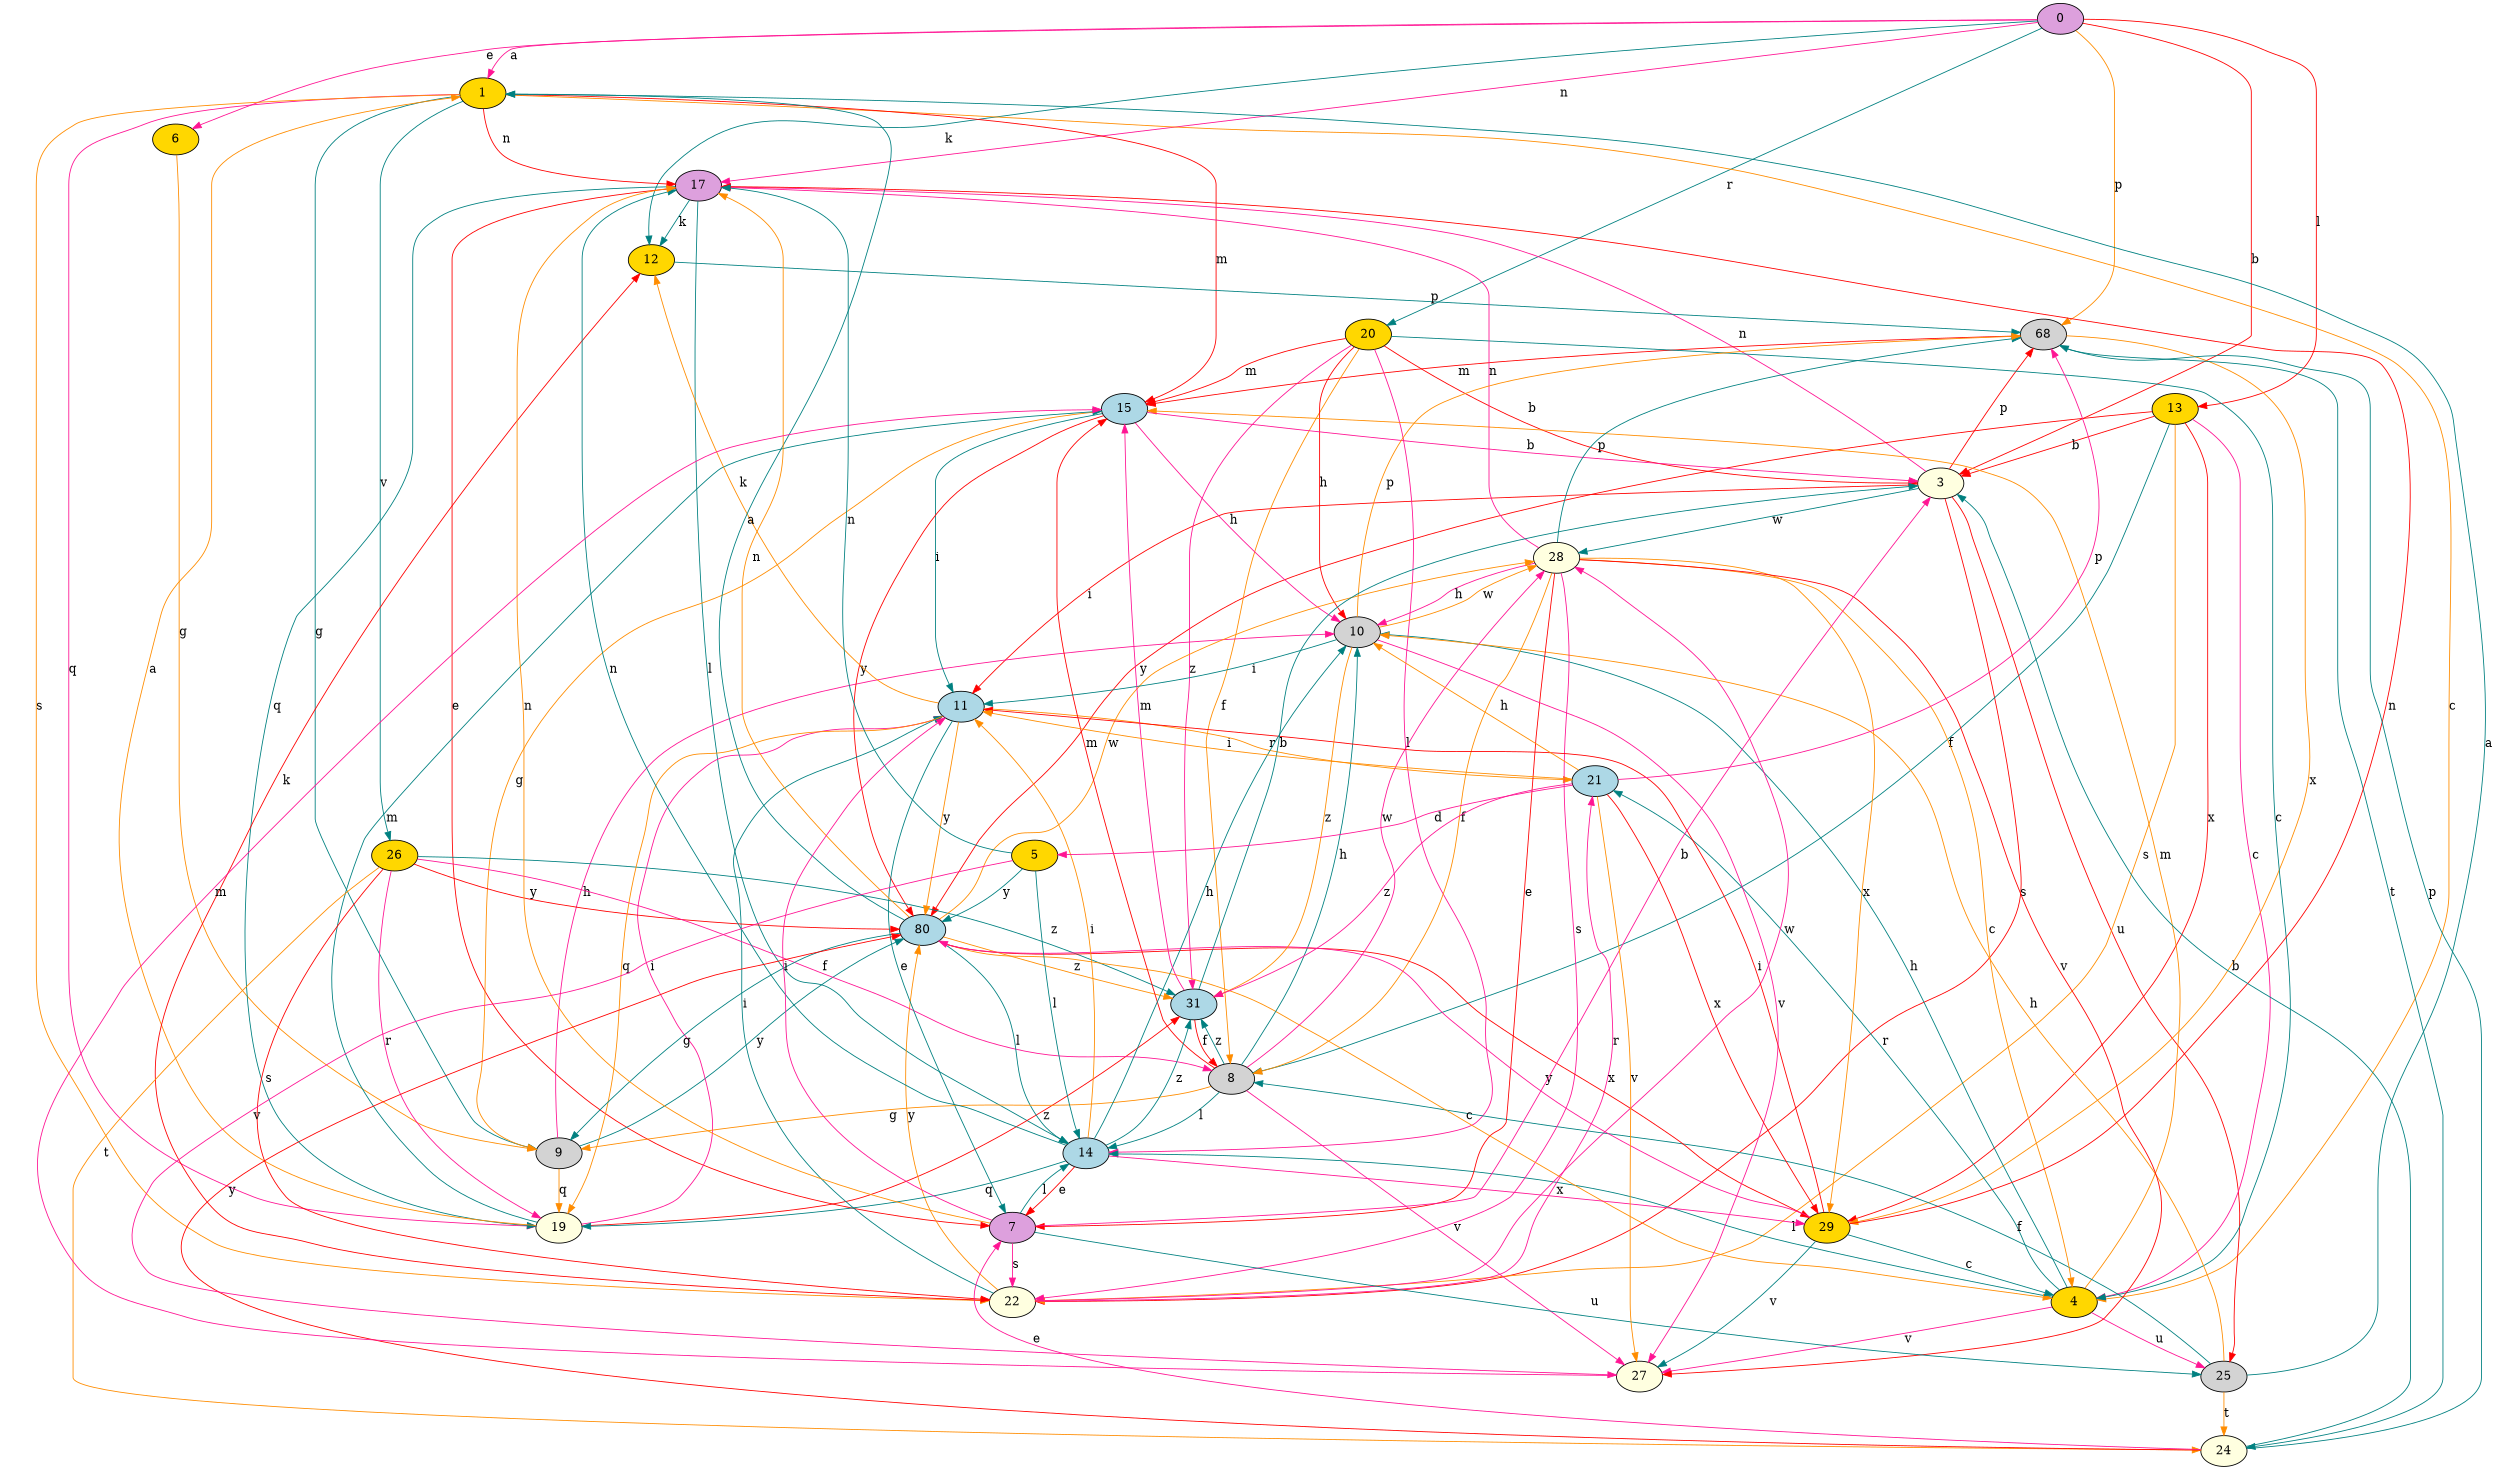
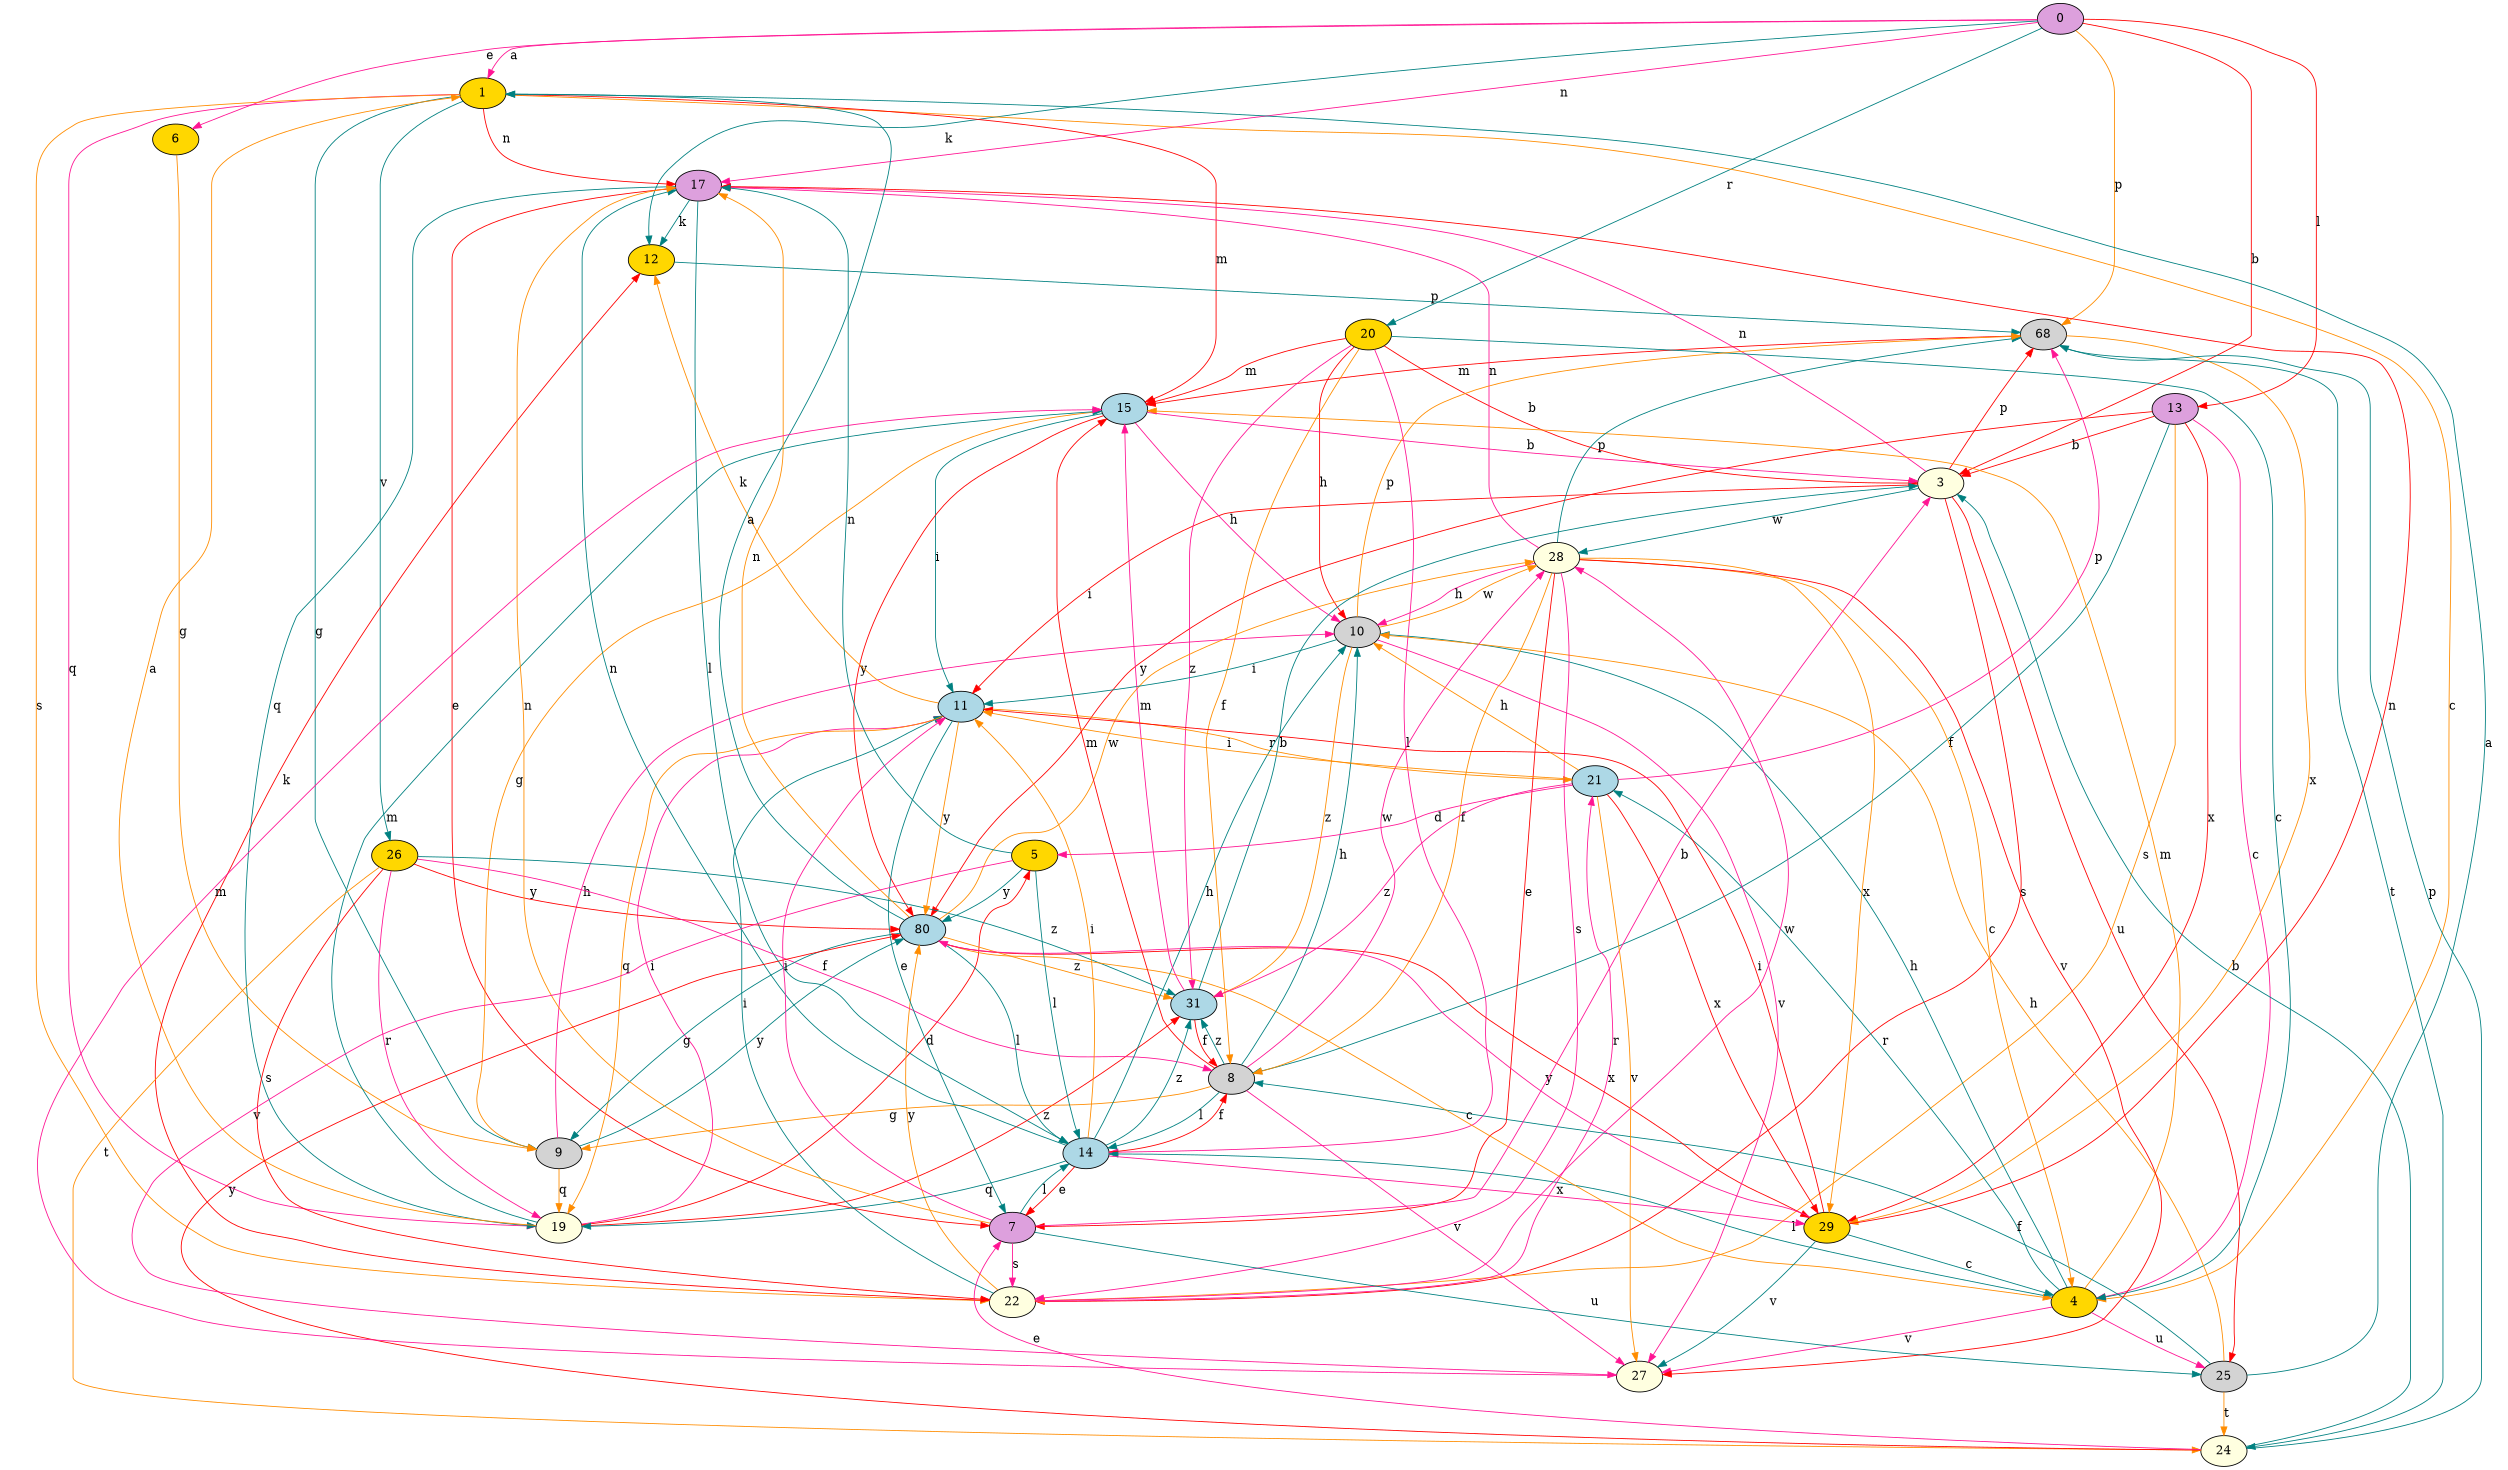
node "13": fillcolor gold -> plum
edge "19" -> "5": added, label "d"
edge "14" -> "8": added, label "f"
